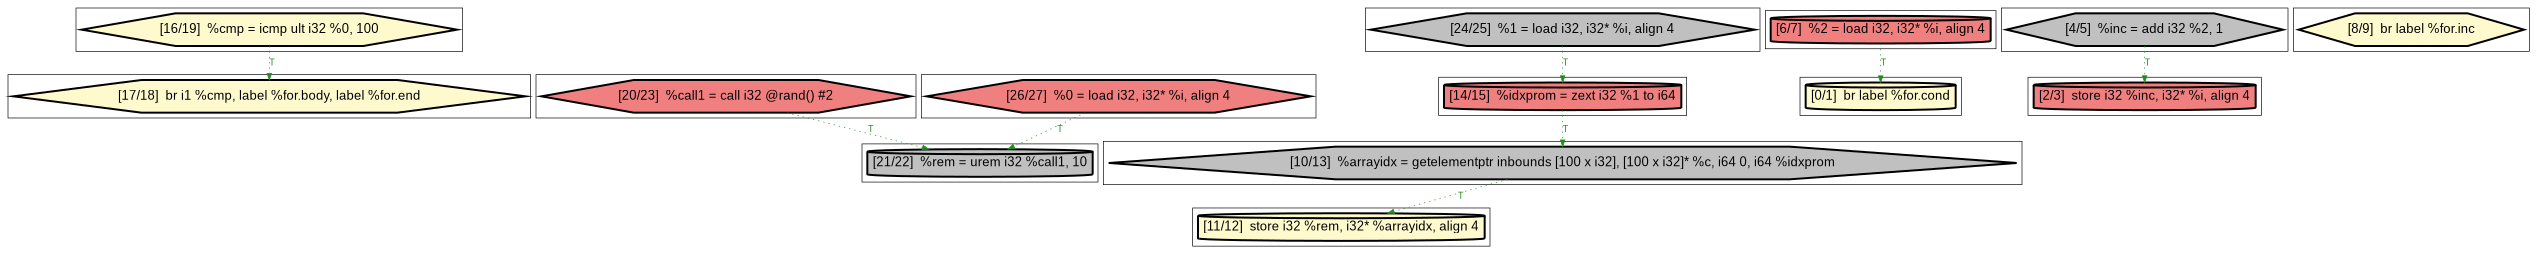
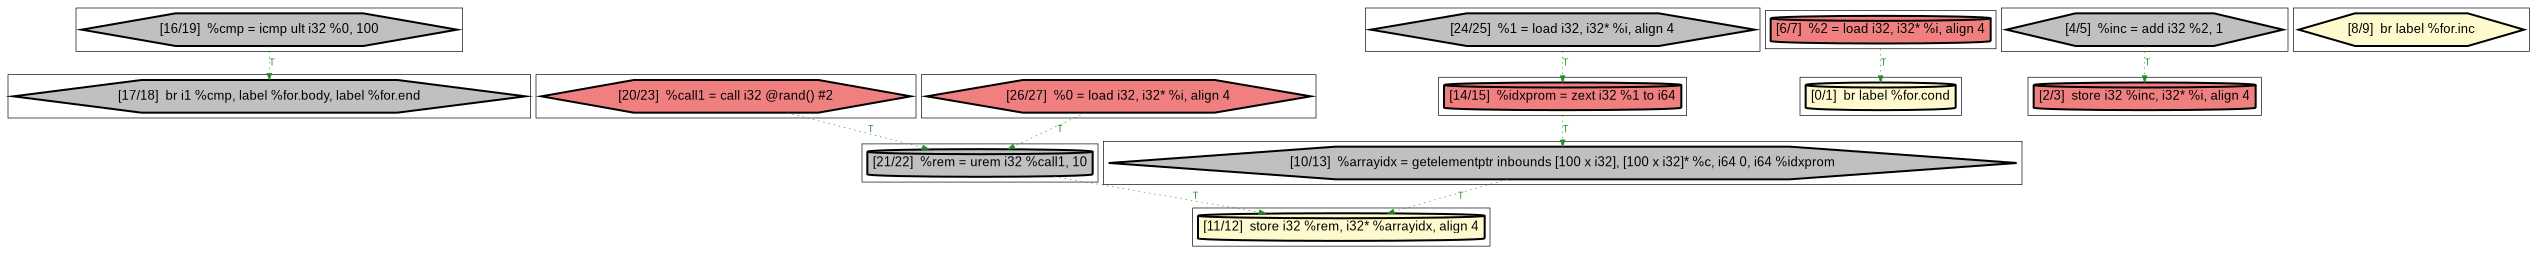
node "[16/19]  %cmp = icmp ult i32 %0, 100": fillcolor lemonchiffon -> grey
node "[17/18]  br i1 %cmp, label %for.body, label %for.end": fillcolor lemonchiffon -> grey
edge "[21/22]  %rem = urem i32 %call1, 10" -> "[11/12]  store i32 %rem, i32* %arrayidx, align 4": added, label "T"
